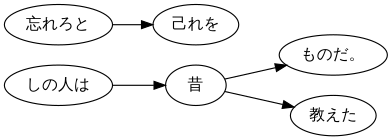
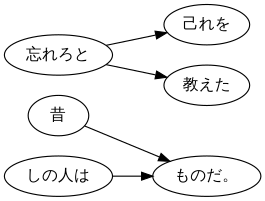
edge "しの人は" -> "昔": now "しの人は" -> "ものだ。"
edge "昔" -> "教えた": now "忘れろと" -> "教えた"
